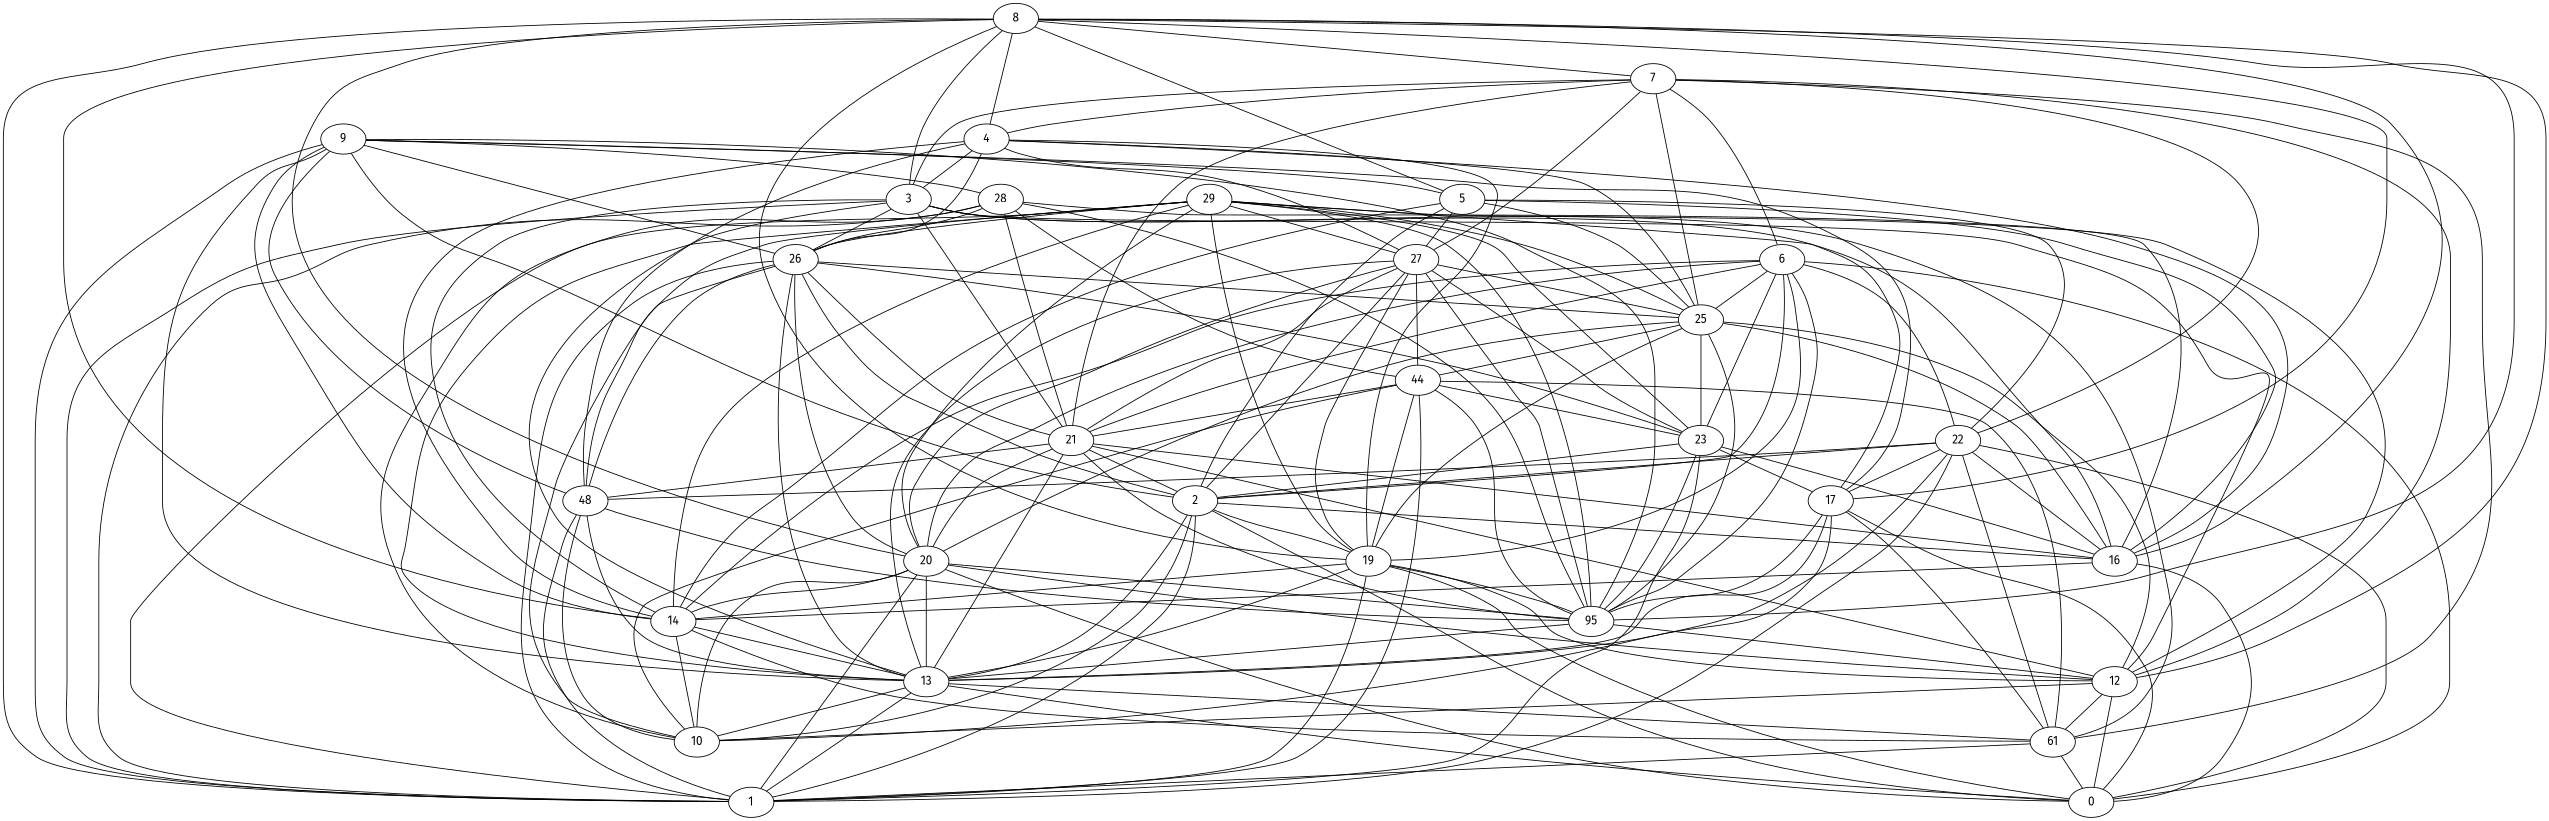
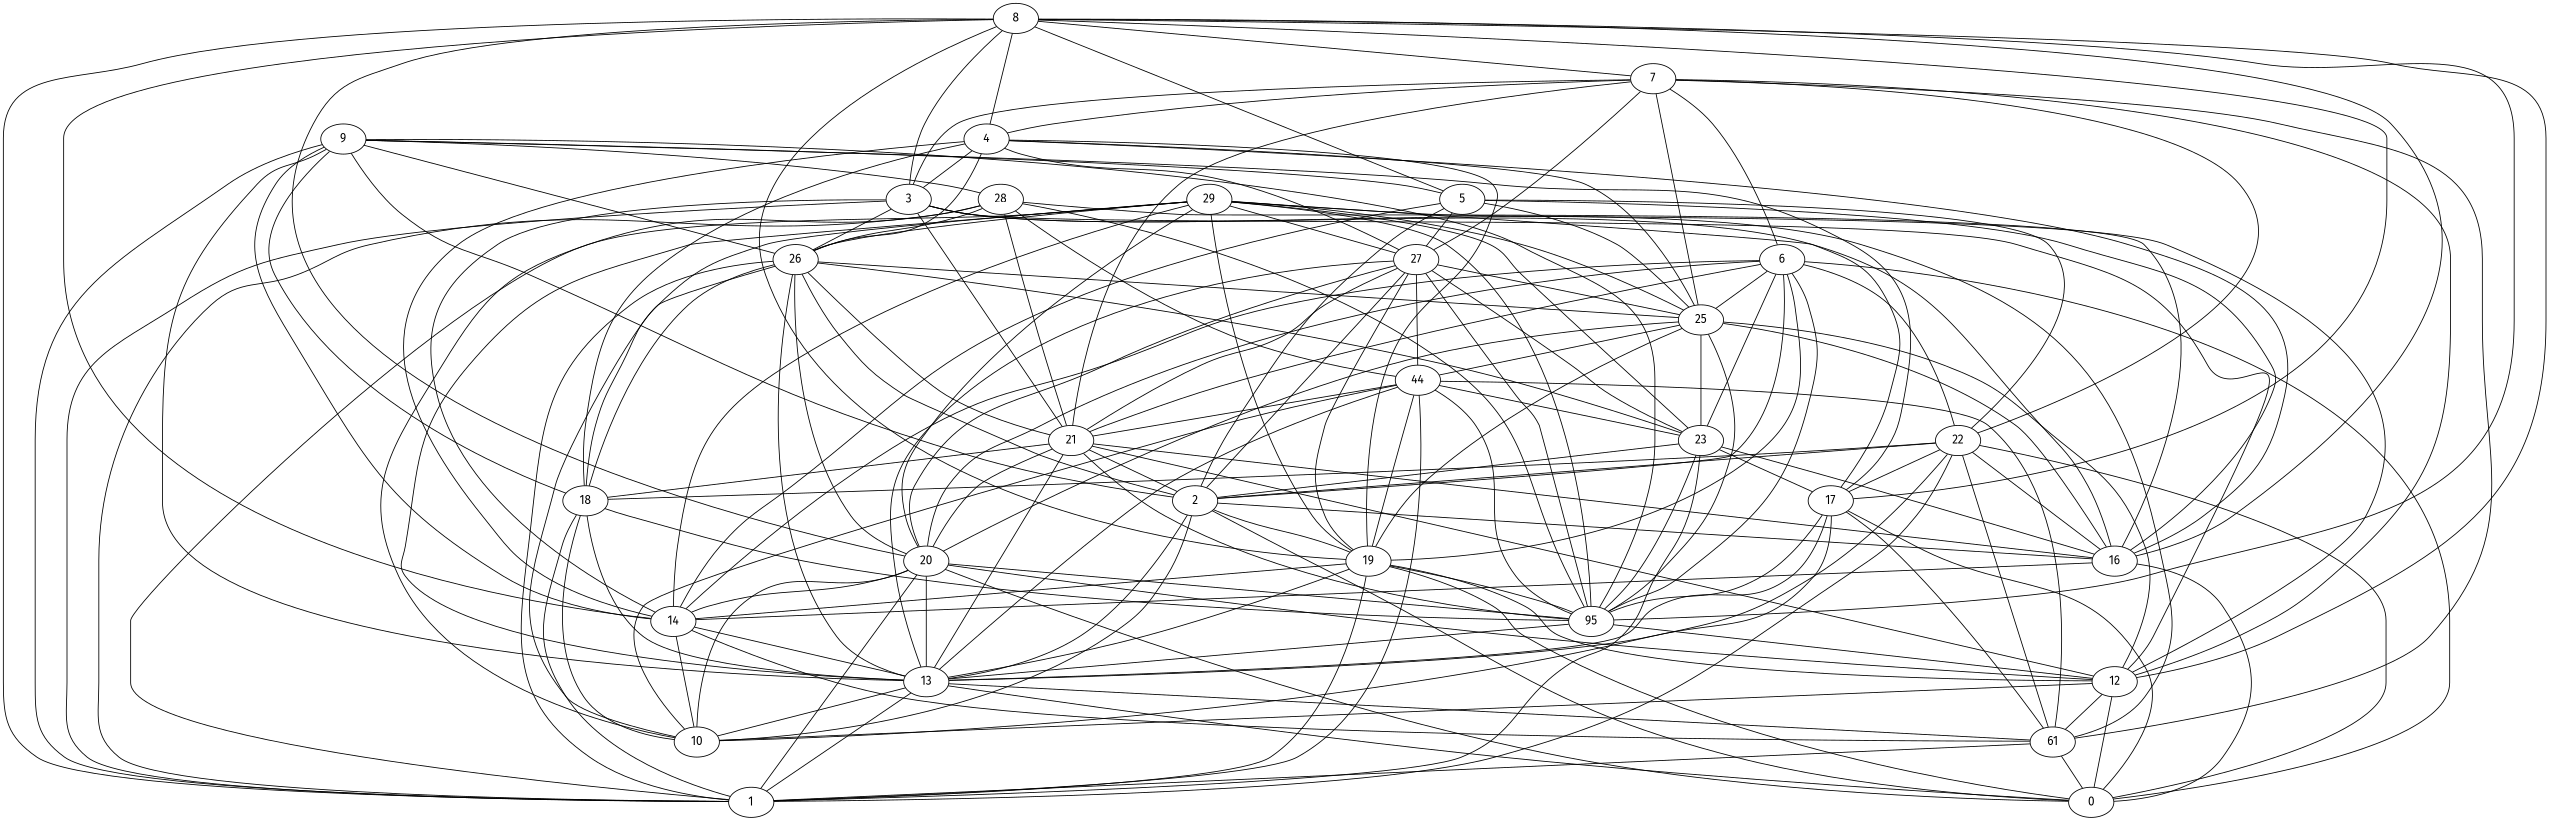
edge "3" -- "13": now "44" -- "13"
node "48": label "48" -> "18"
edge "2" -- "1": removed
